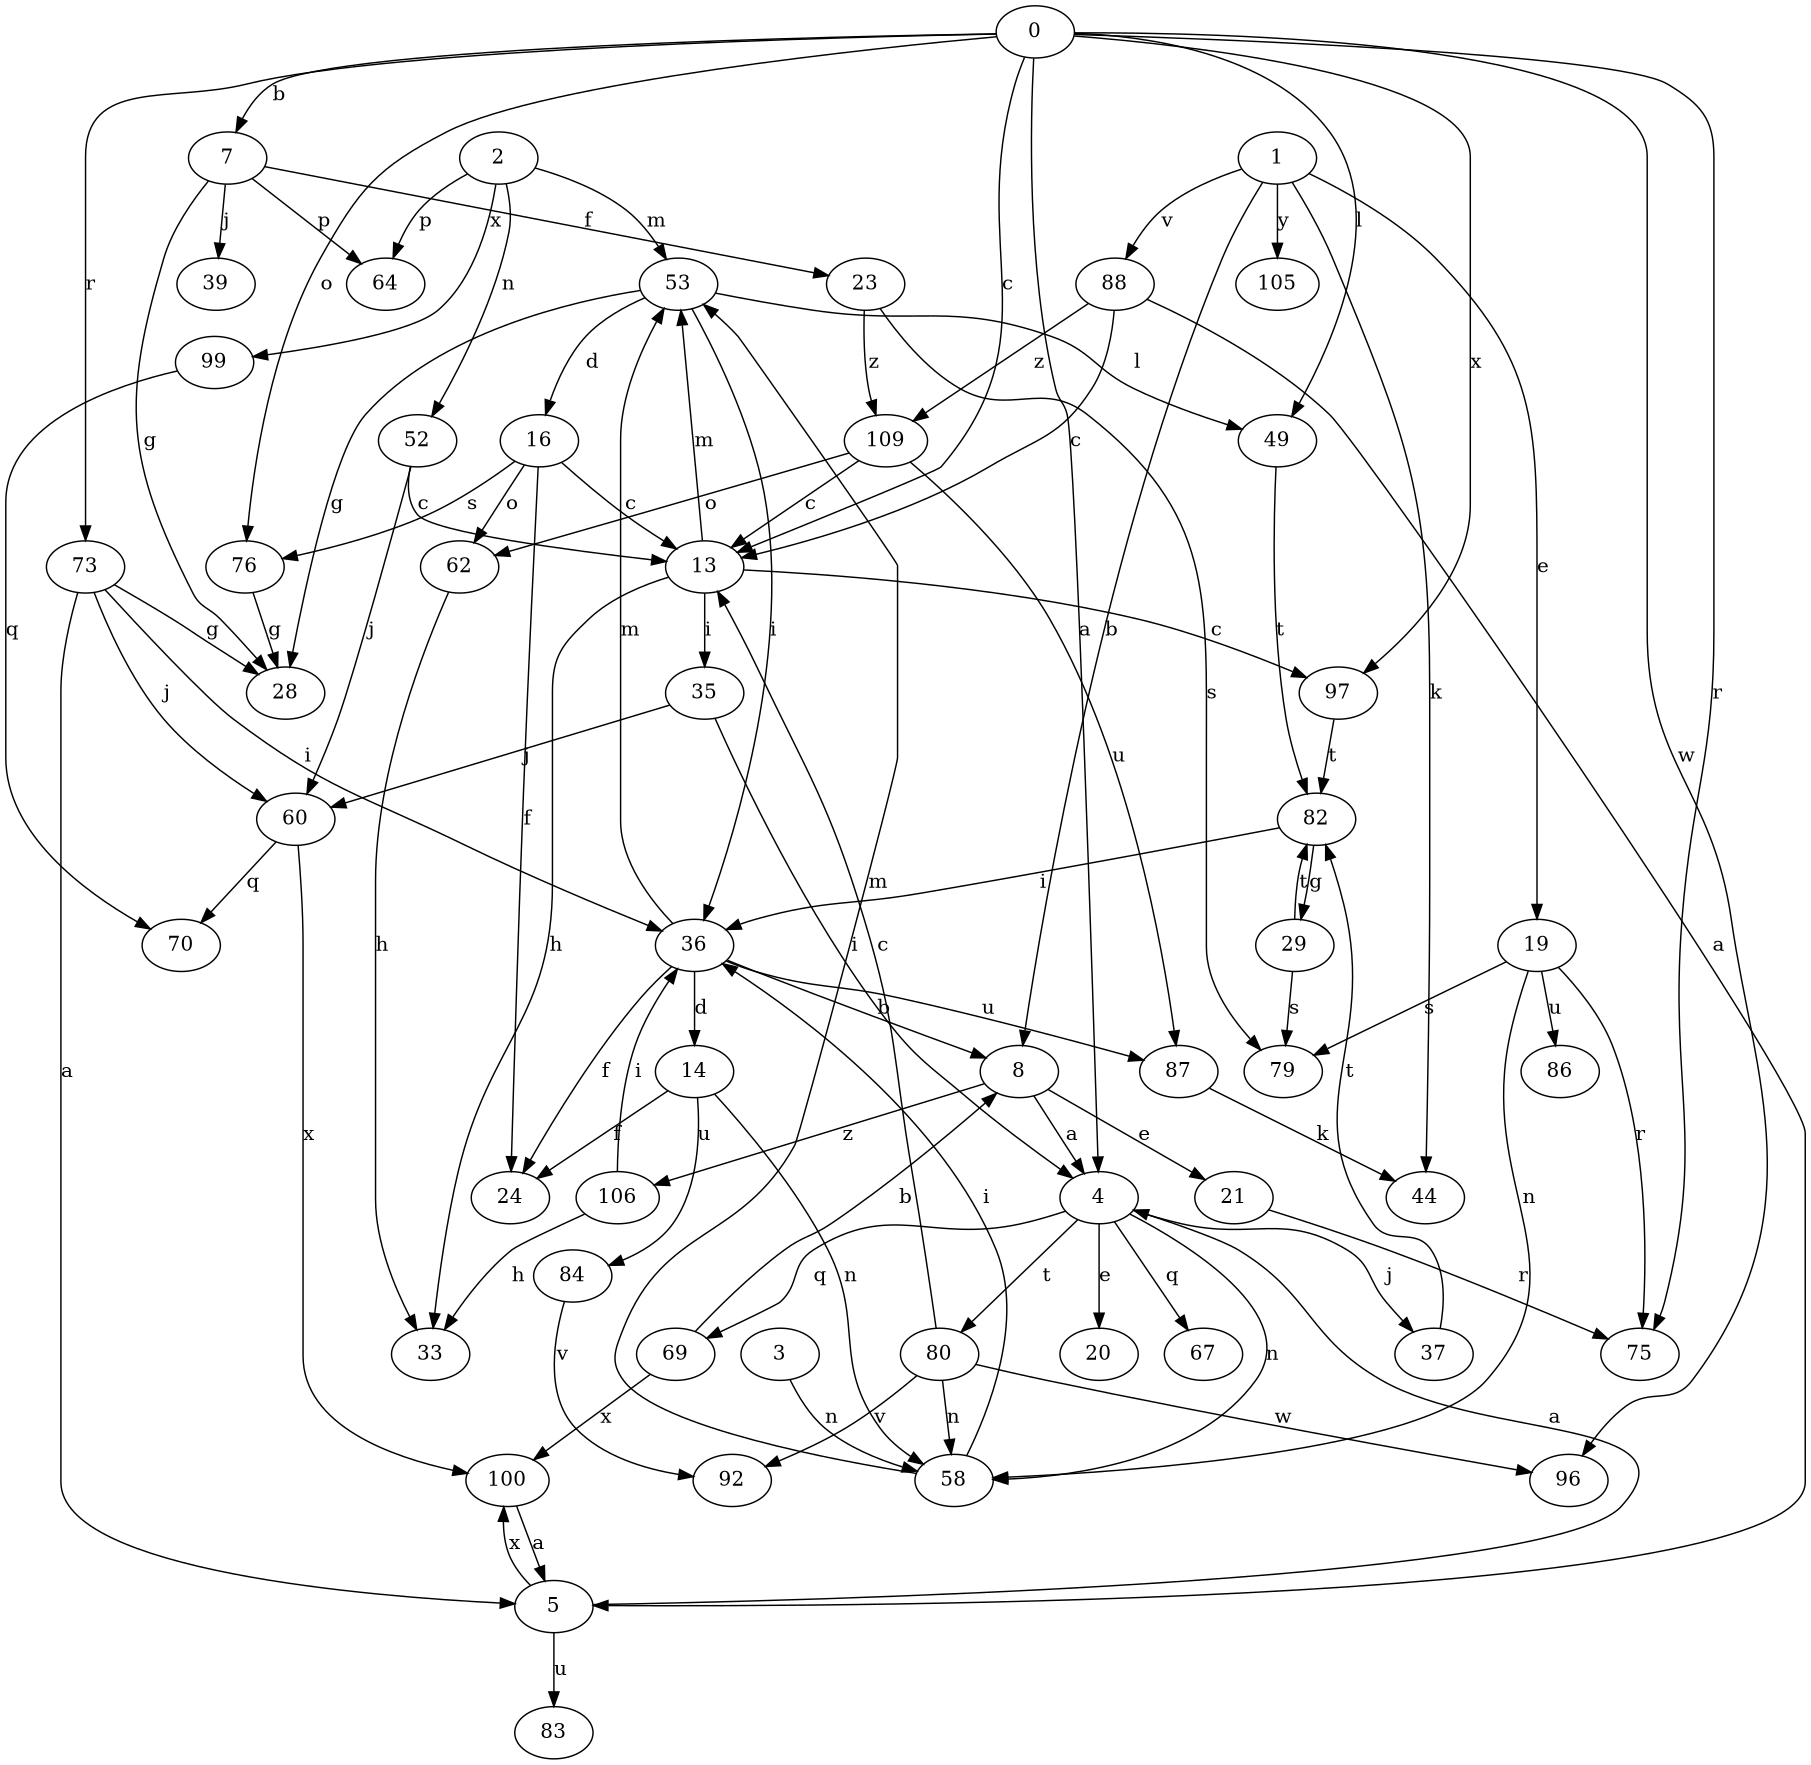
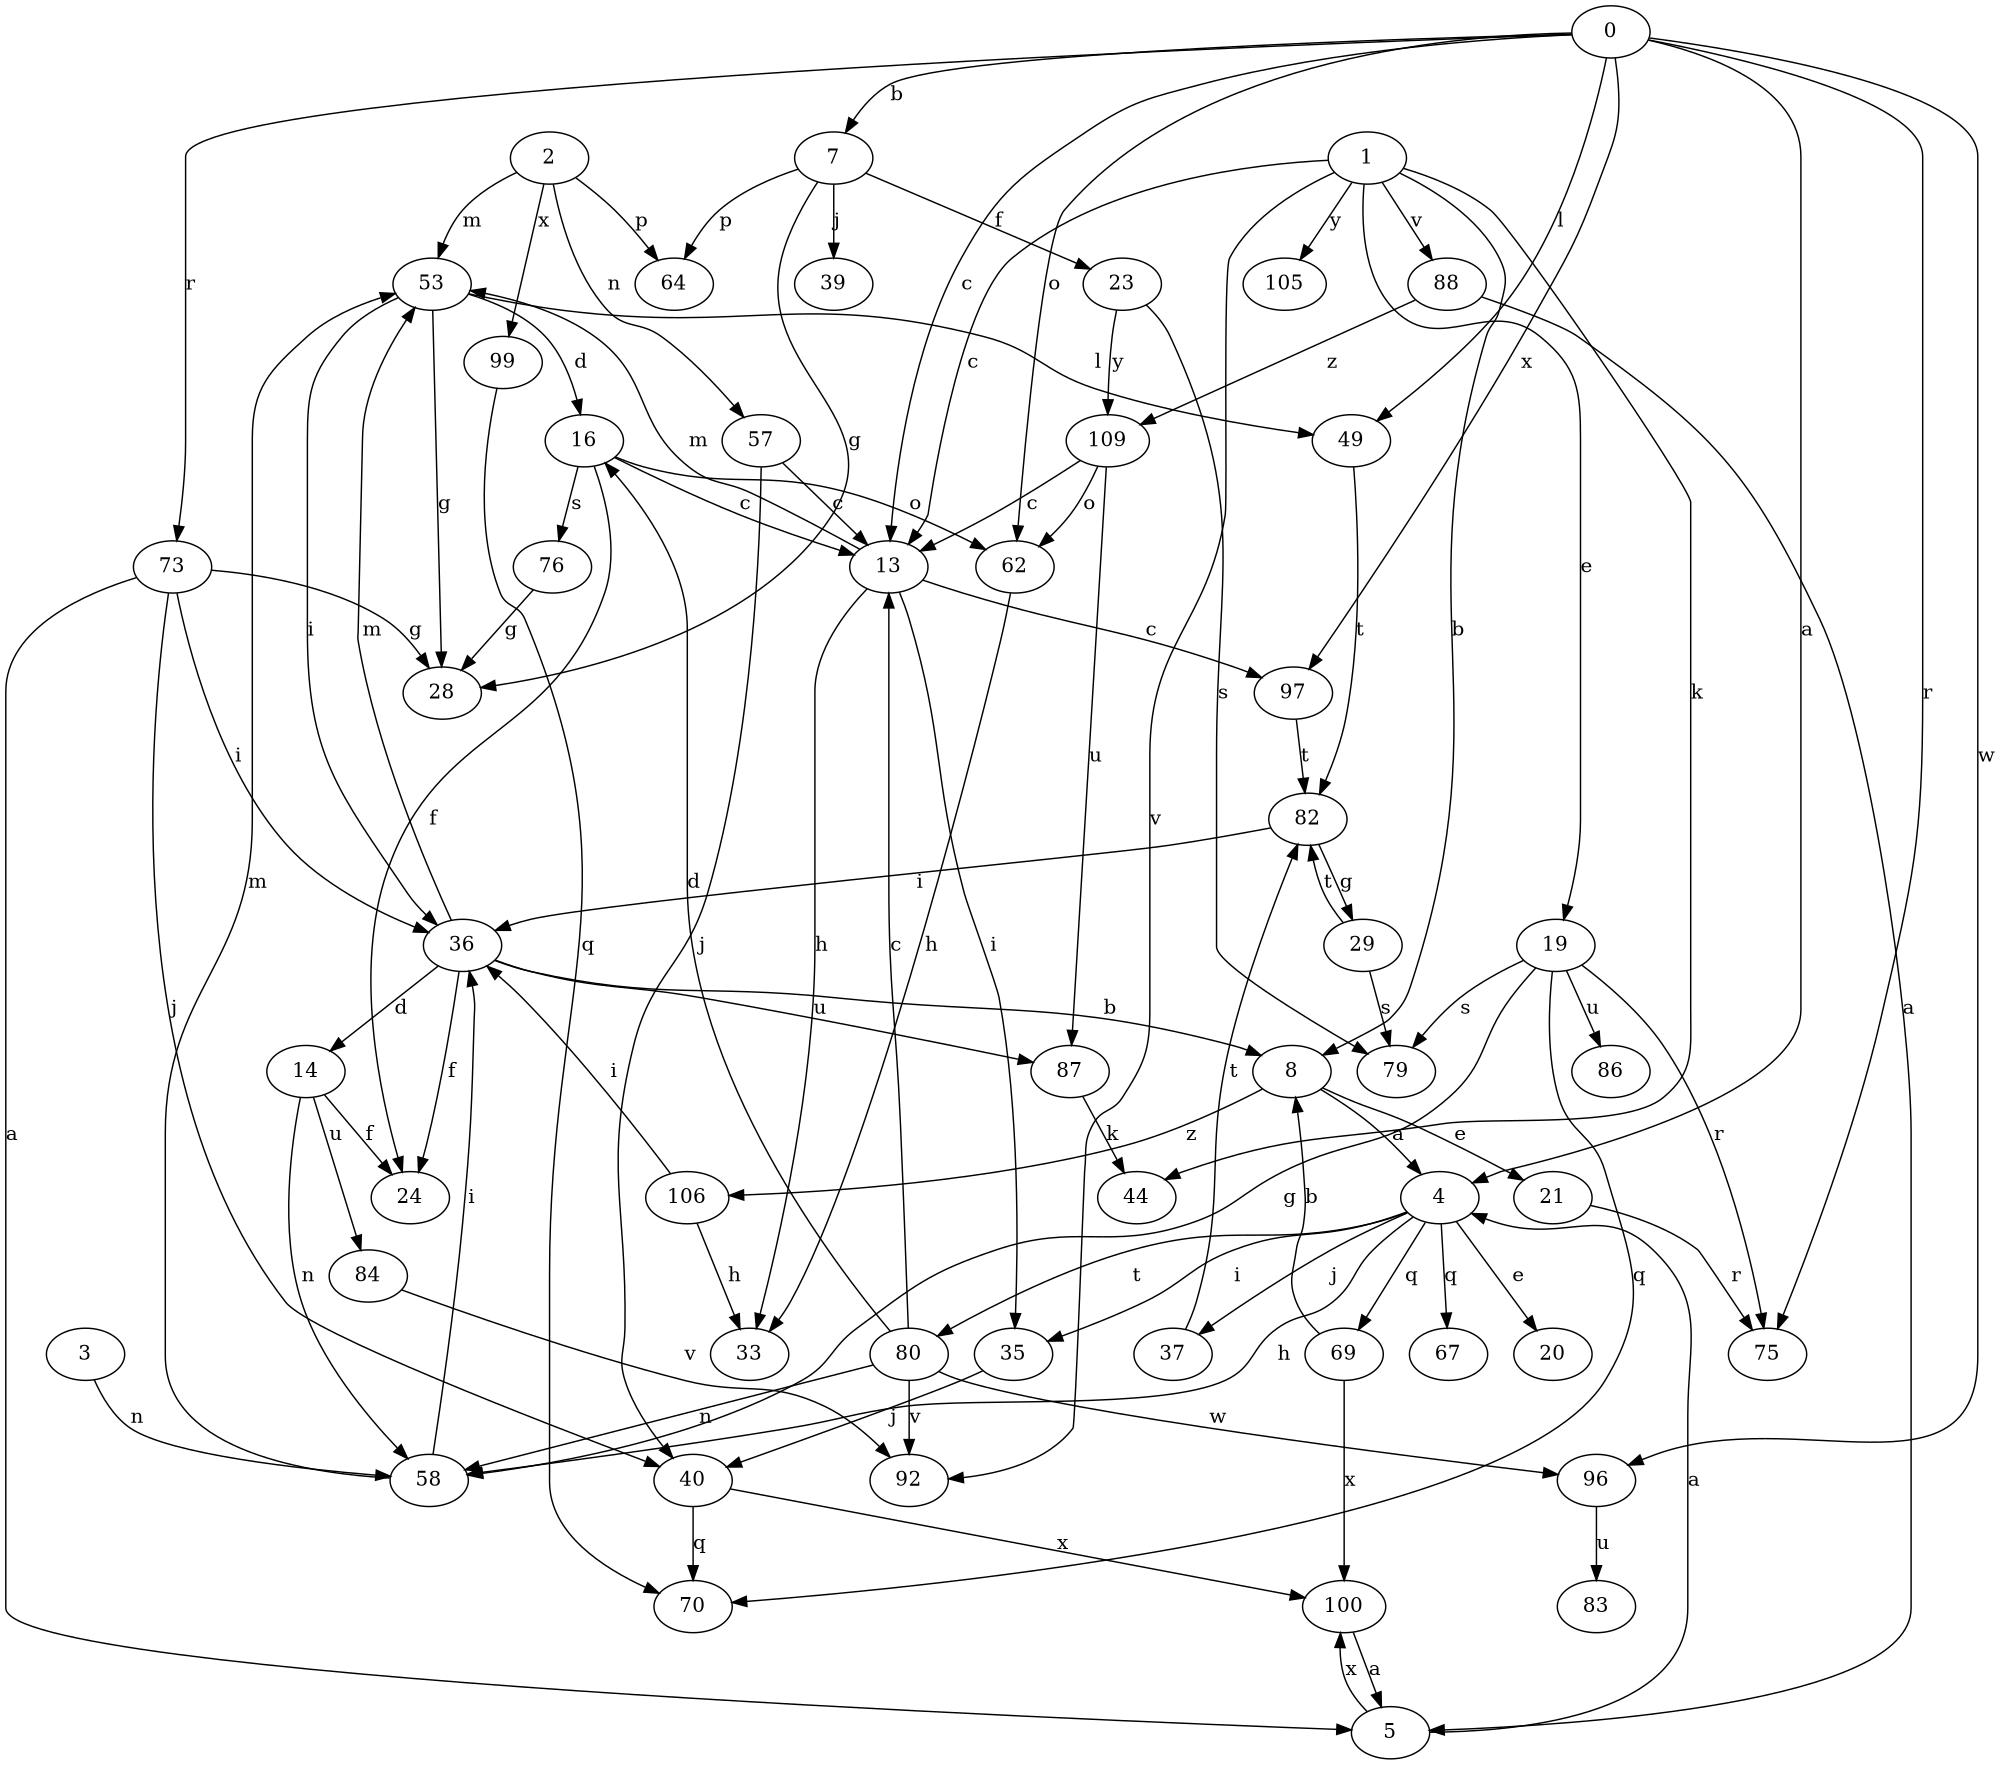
edge "0" -> "76": now "0" -> "62"
edge "23" -> "109": label "z" -> "y"
node "52": label "52" -> "57"
edge "88" -> "13": now "1" -> "13"
edge "1" -> "92": added, label "v"
node "60": label "60" -> "40"
edge "80" -> "16": added, label "d"
edge "35" -> "4": reversed
edge "19" -> "58": label "n" -> "g"
edge "4" -> "58": label "n" -> "h"
edge "19" -> "70": added, label "q"
edge "5" -> "83": now "96" -> "83"
